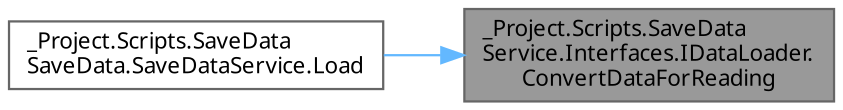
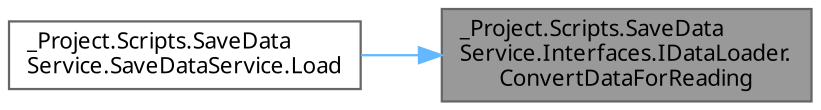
node "_Project.Scripts.SaveData SaveData.SaveDataService.Load": label "_Project.Scripts.SaveData SaveData.SaveDataService.Load" -> "_Project.Scripts.SaveData Service.SaveDataService.Load"
